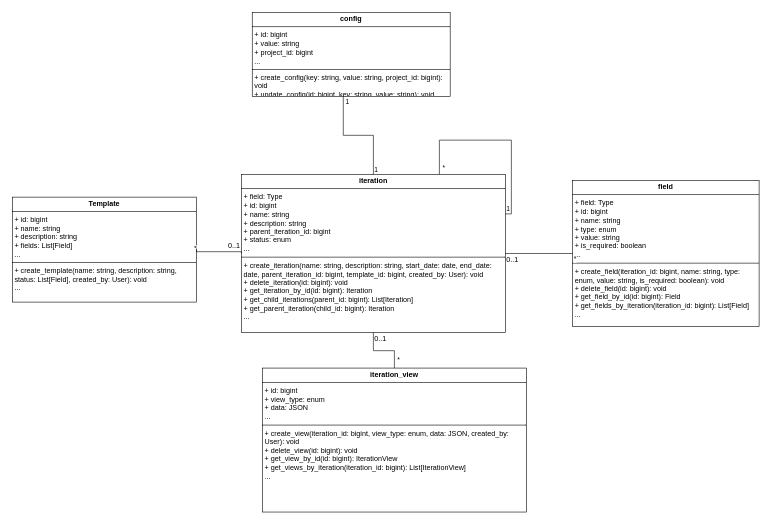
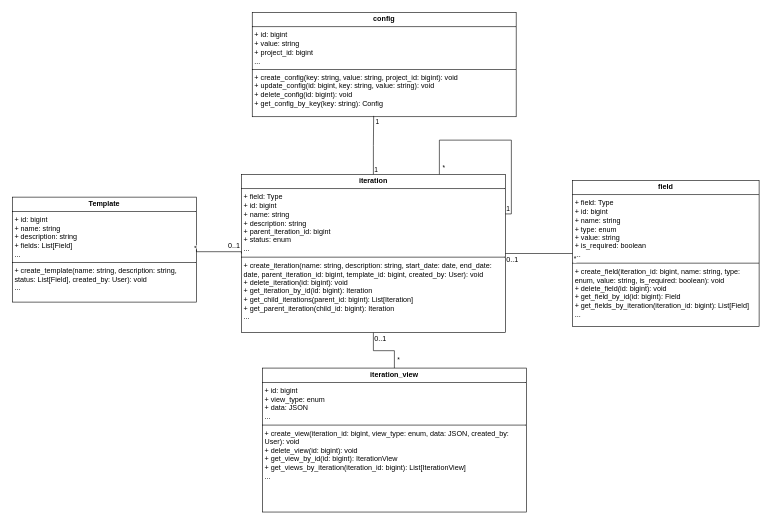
node "config + id: bigint + value: string + project_id: bigint ... + create_config(key: string, value: string, project_id: bigint): void + update_config(id: bigint, key: string, value: string): void + delete_config(id: bigint): void + get_config_by_key(key: string): Config": size 198x84 -> 264x104
